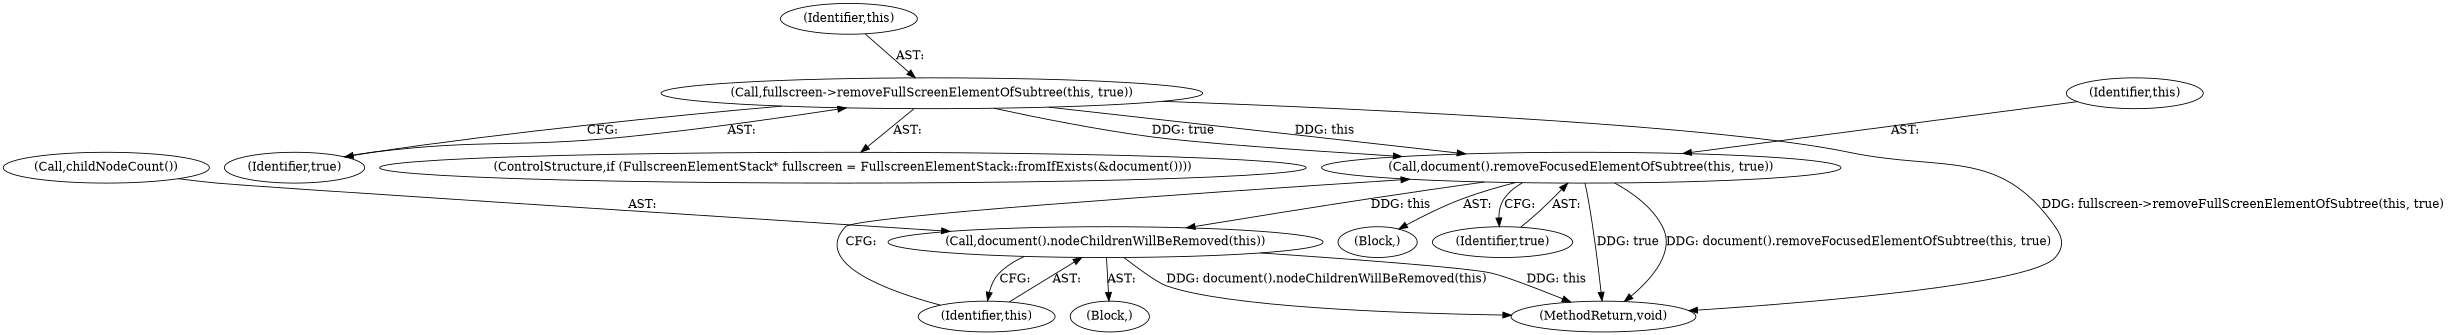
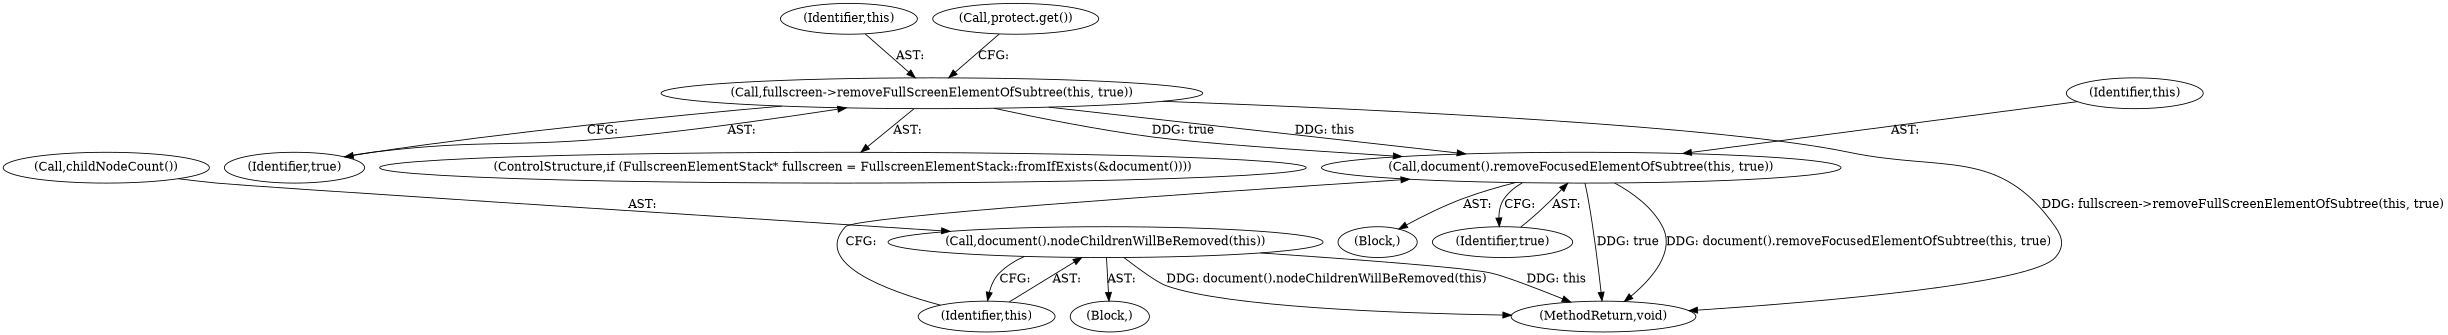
node "(Call,protect.get())": added
edge "(Call,document().removeFocusedElementOfSubtree(this, true))" -> "(Call,document().nodeChildrenWillBeRemoved(this))": removed, label "DDG: this"
